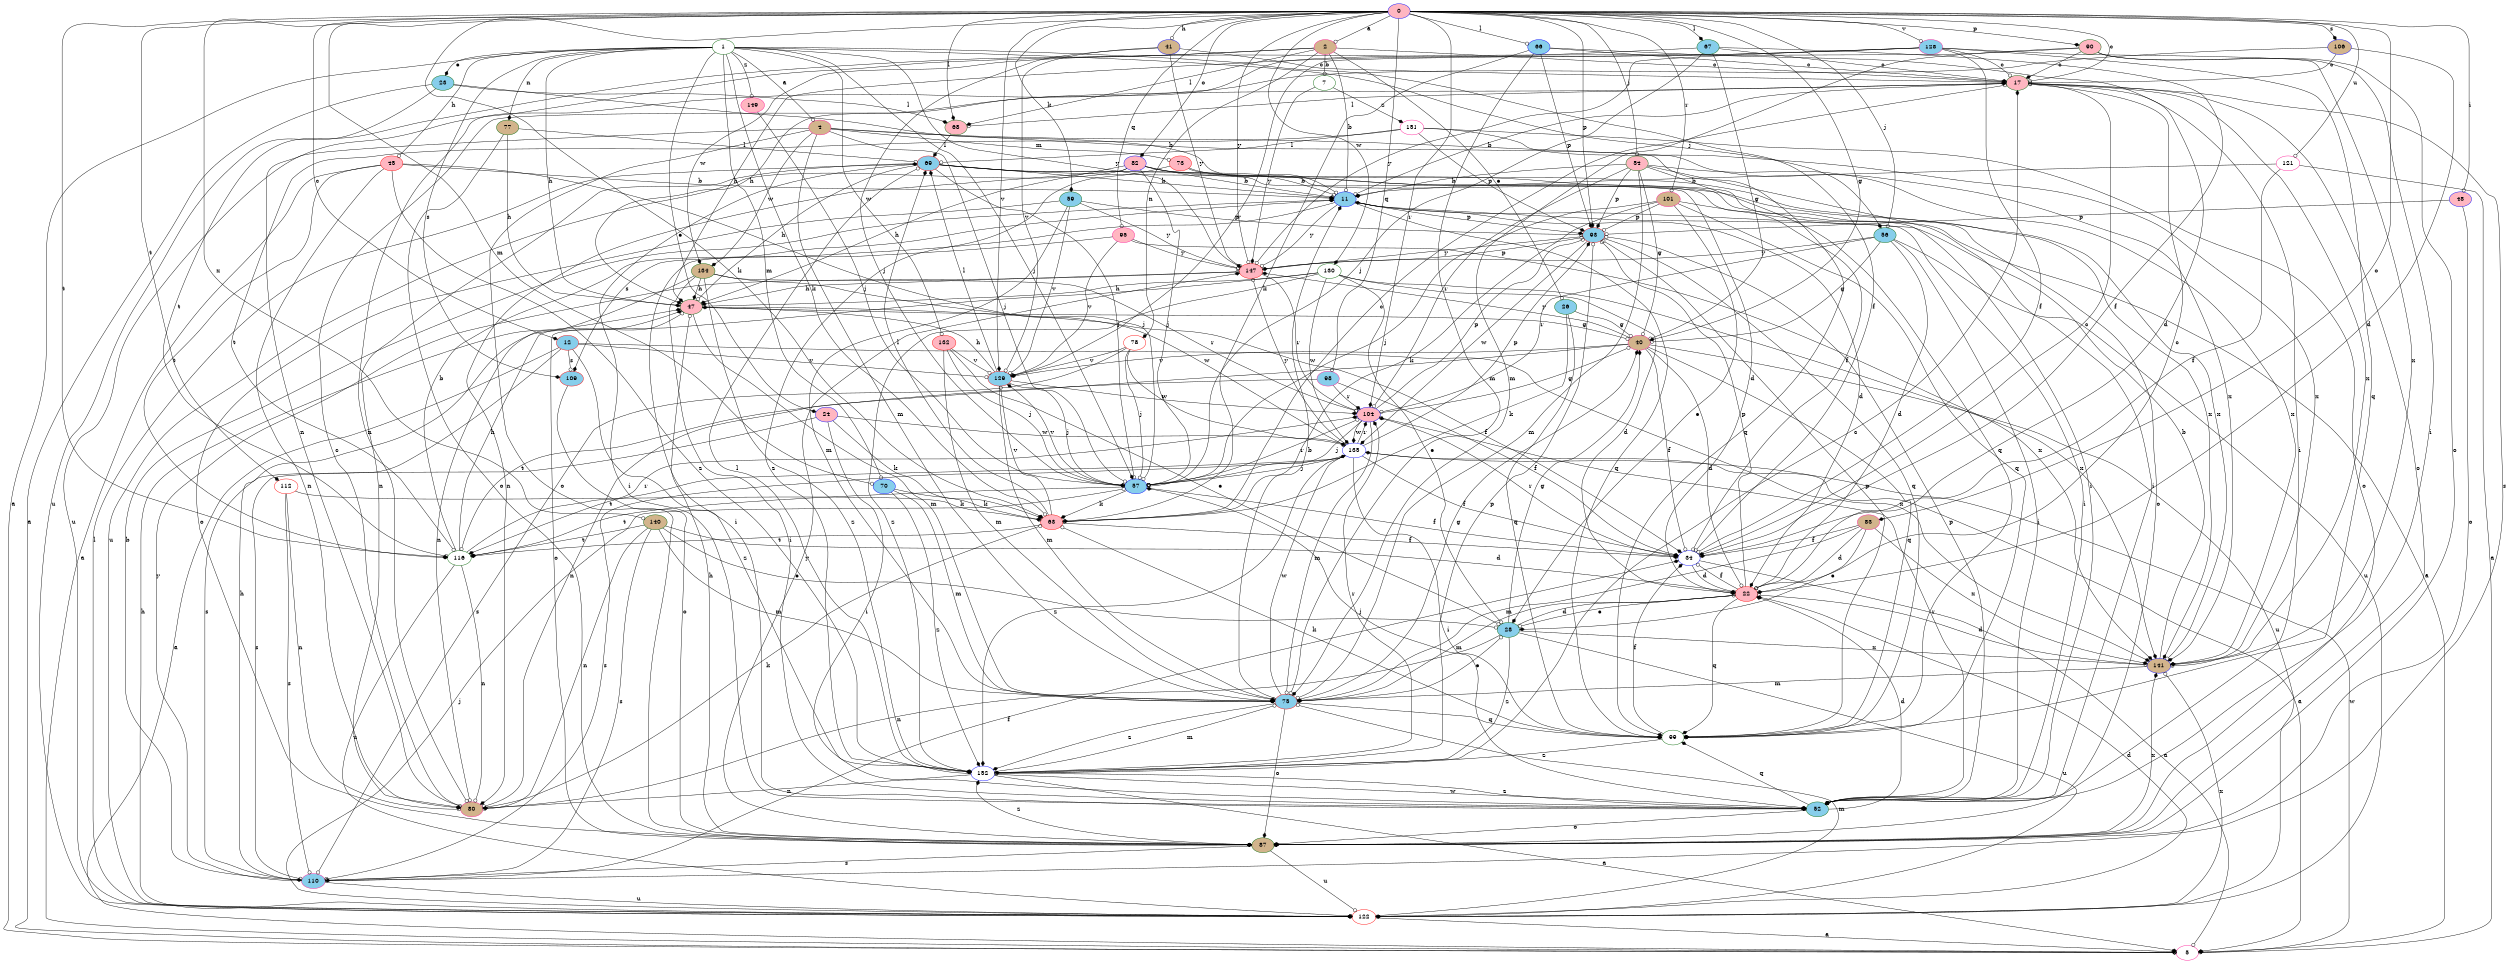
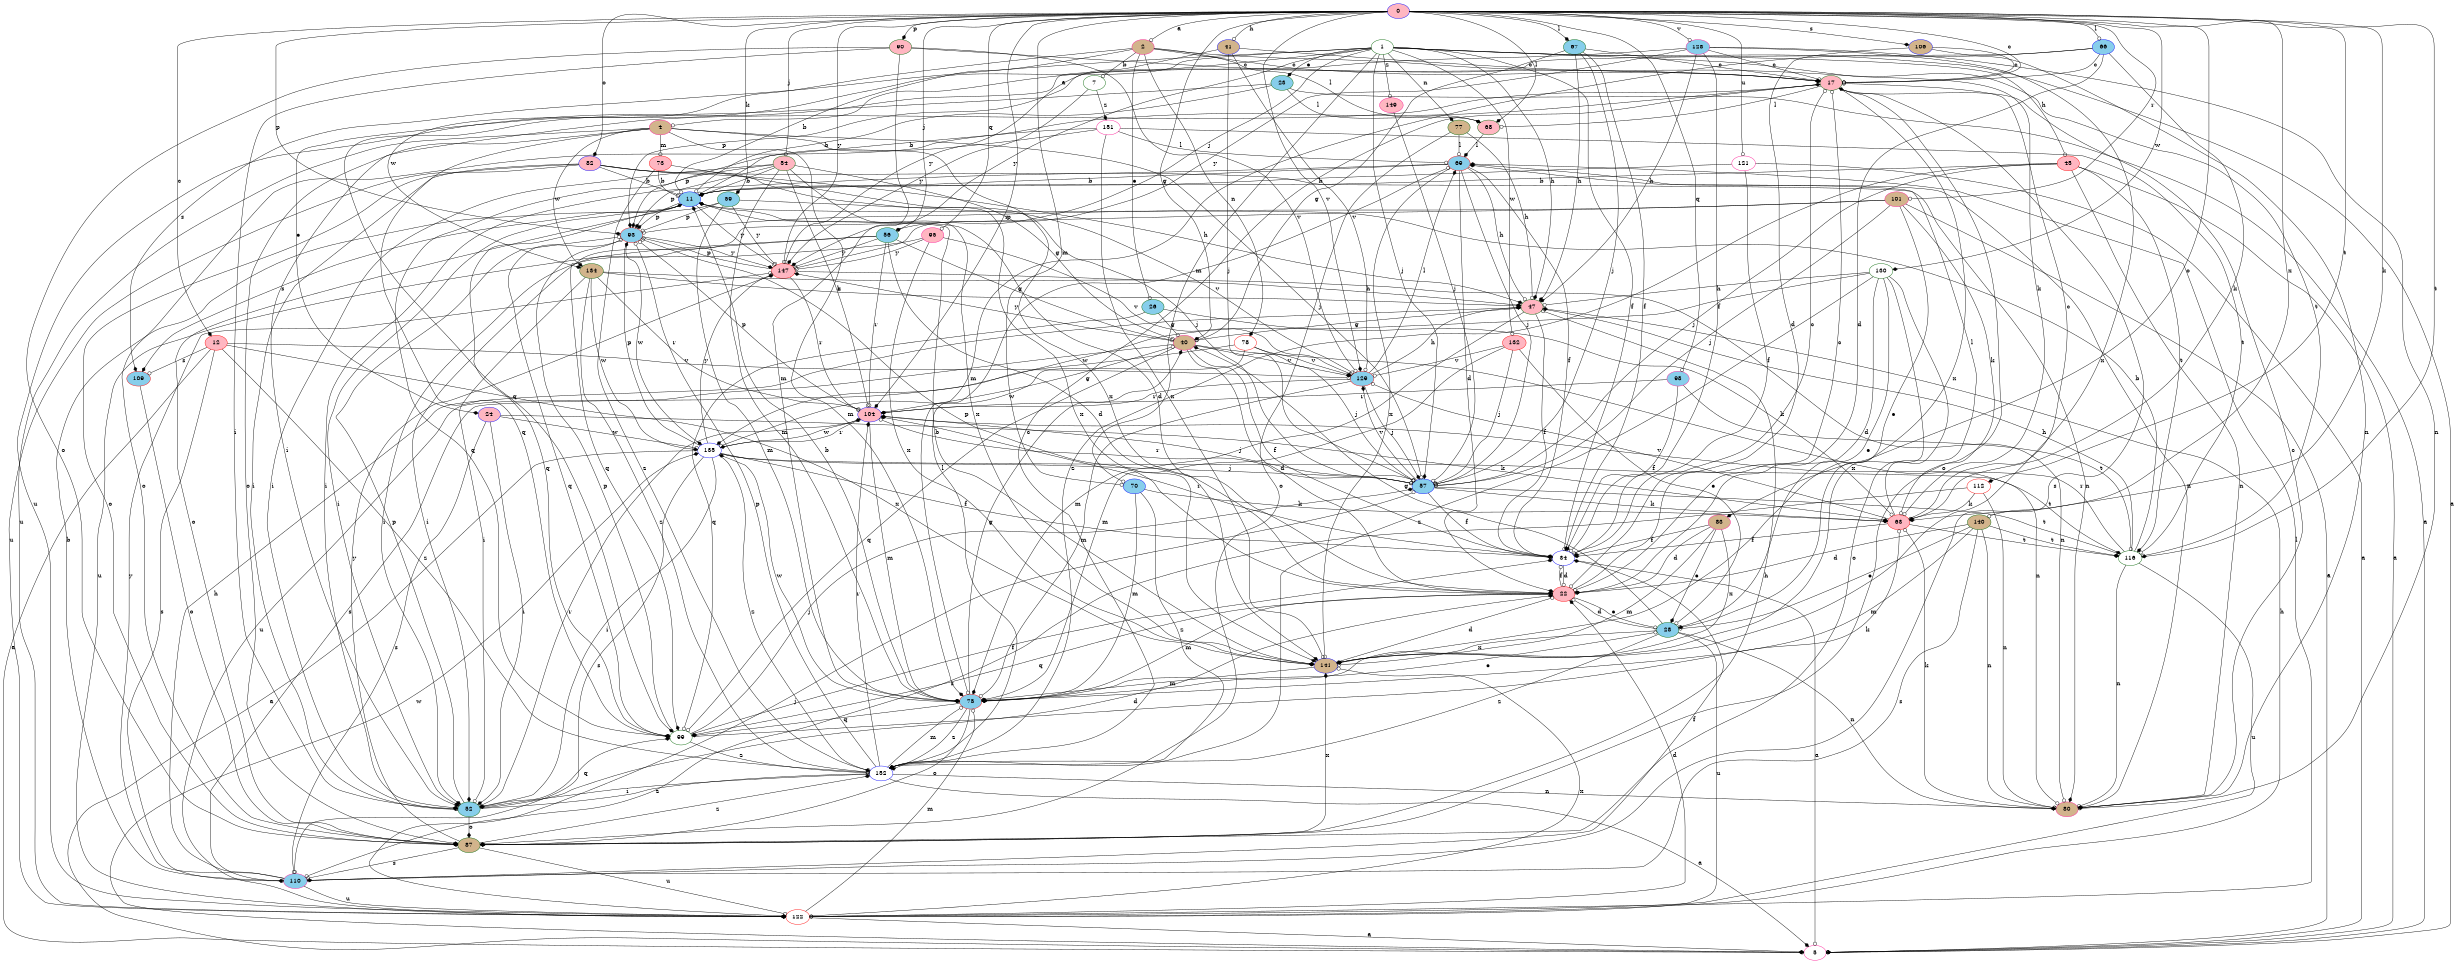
node "48": removed
node "12": fillcolor skyblue -> lightpink
edge "152" -> "52": label "w" -> "i"
